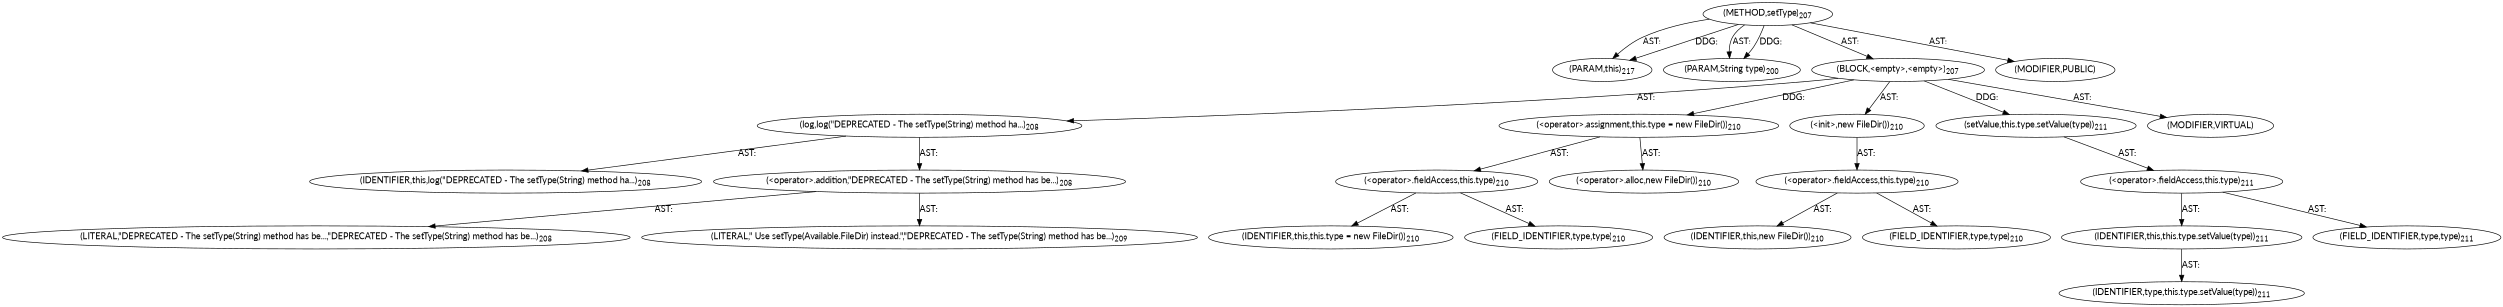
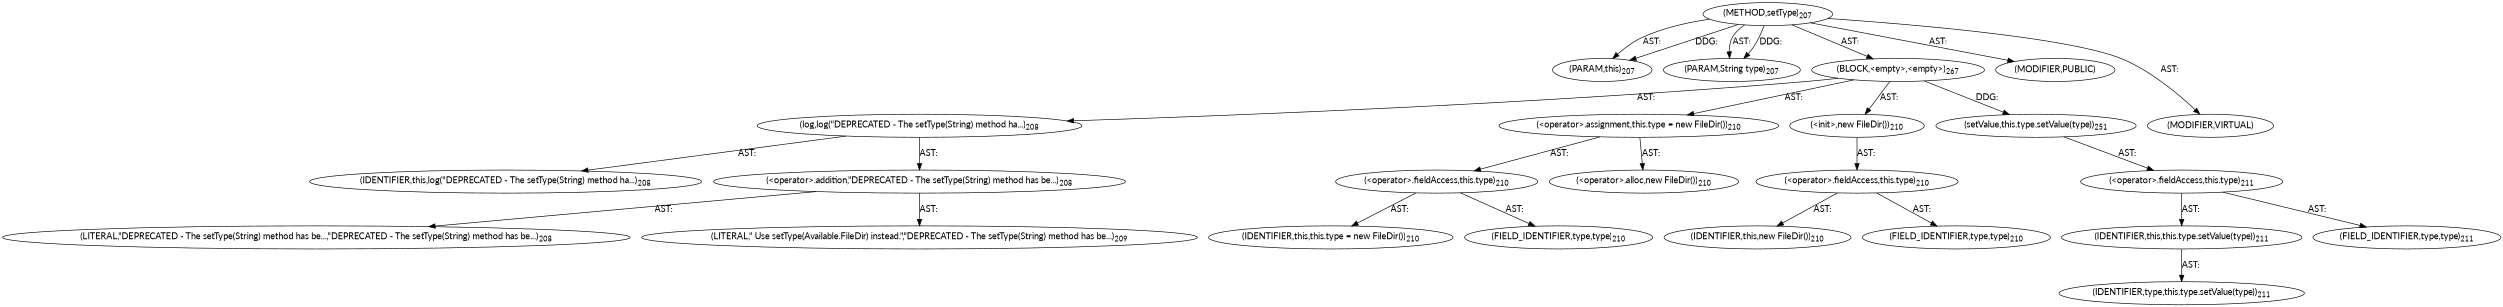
node "(PARAM,this)": text "217" -> "207"
node "(PARAM,String type)": text "200" -> "207"
node "(BLOCK,<empty>,<empty>)": text "207" -> "267"
edge "(BLOCK,<empty>,<empty>)" -> "(<operator>.assignment,this.type = new FileDir())": label "DDG: " -> "AST: "
edge "(BLOCK,<empty>,<empty>)" -> "(MODIFIER,VIRTUAL)": now "(METHOD,setType)" -> "(MODIFIER,VIRTUAL)"
node "(setValue,this.type.setValue(type))": text "211" -> "251"
